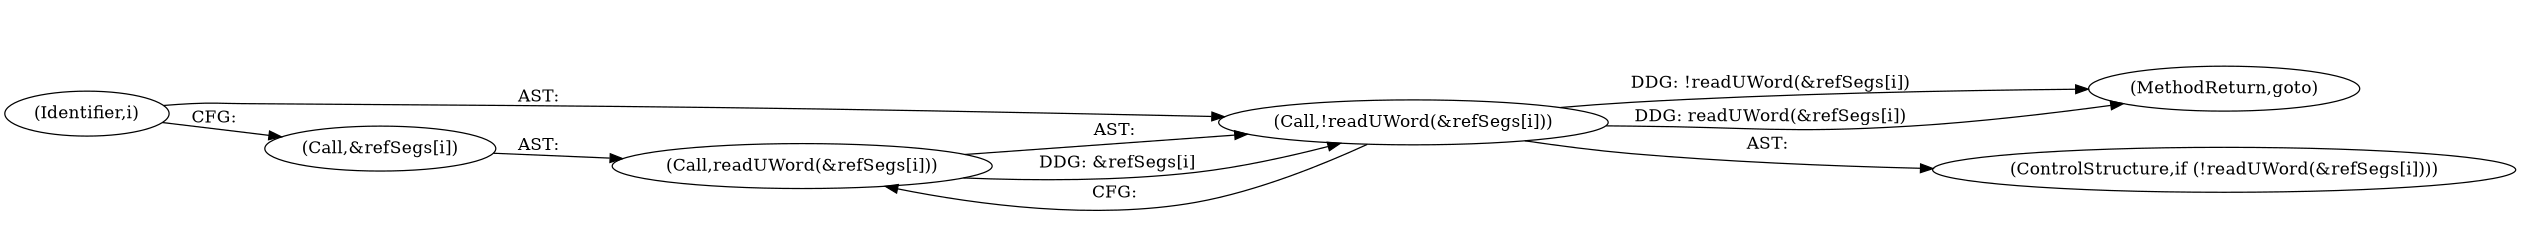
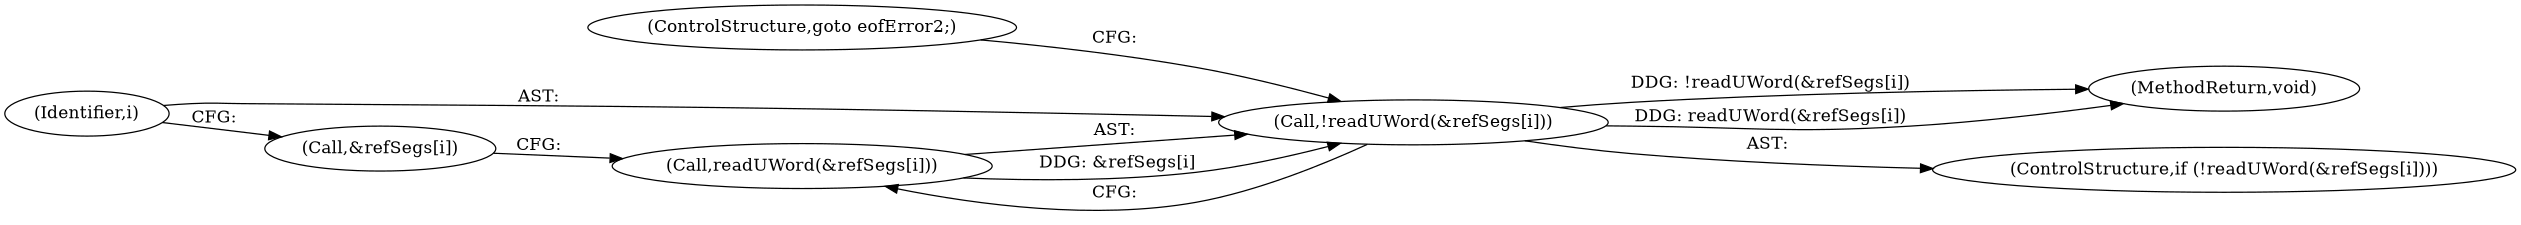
node "(ControlStructure,goto eofError2;)": added
node "(MethodReturn,goto)": label "(MethodReturn,goto)" -> "(MethodReturn,void)"
edge "(Call,&refSegs[i])" -> "(Call,readUWord(&refSegs[i]))": label "AST: " -> "CFG: "
